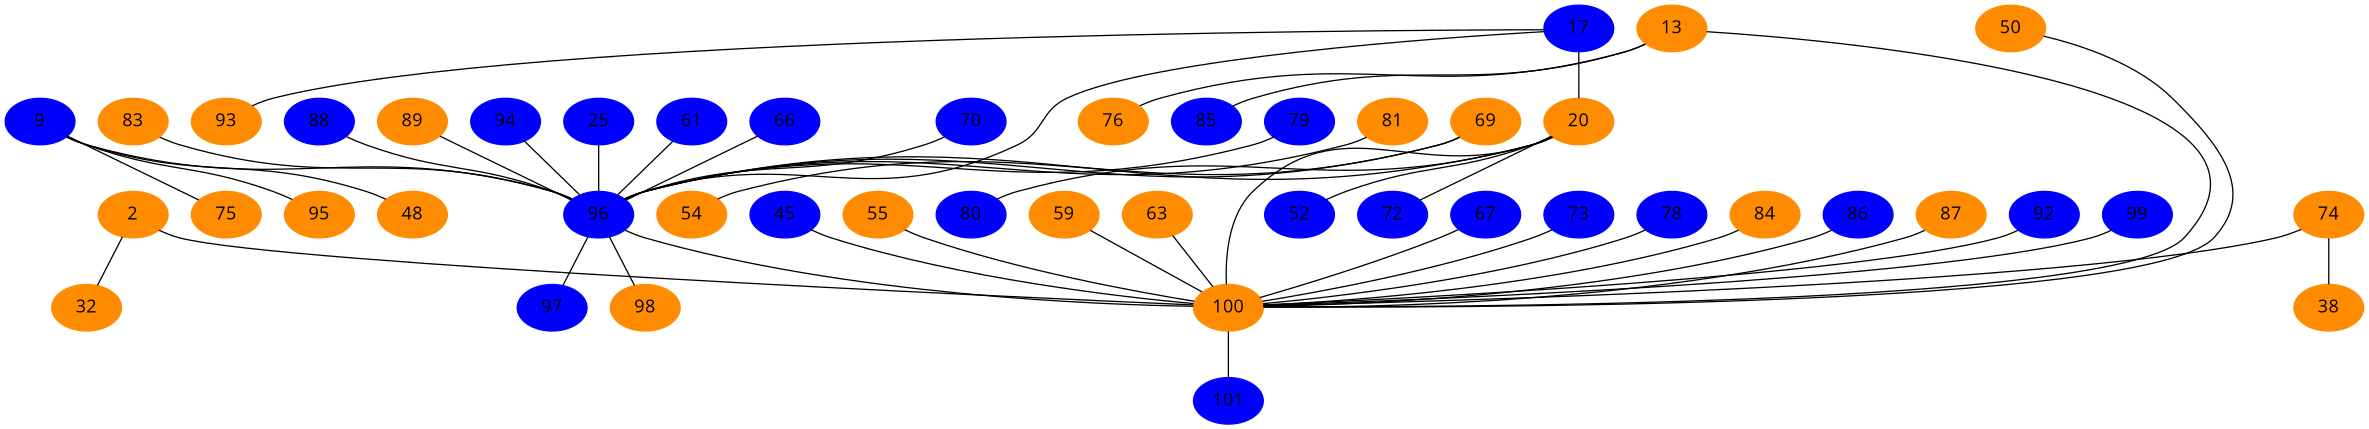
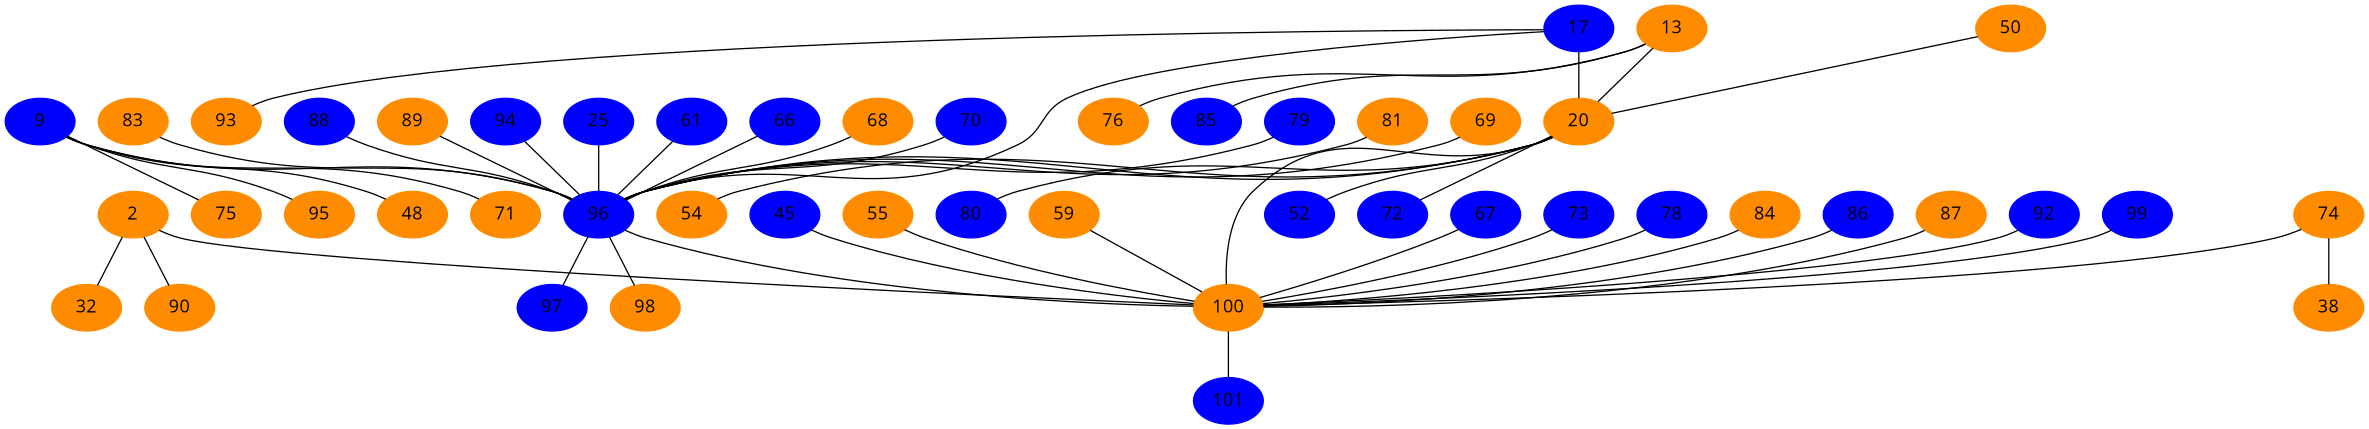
node "68": added
edge "69" -- "54": now "20" -- "54"
node "71": added
node "63": removed
edge "13" -- "100": now "13" -- "20"
edge "50" -- "100": now "50" -- "20"
node "90": added
